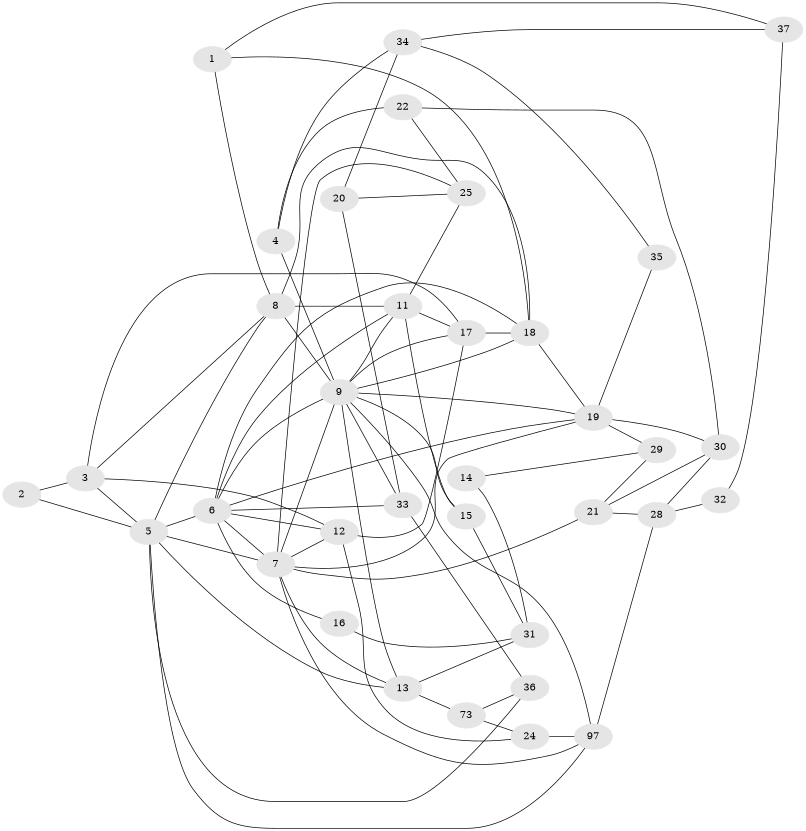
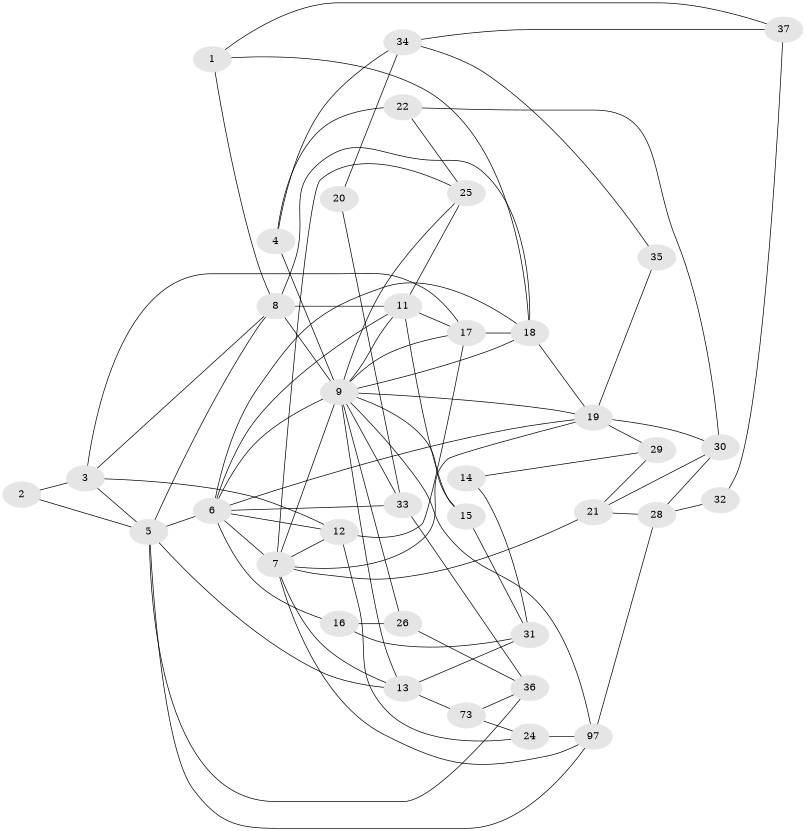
edge "25" -- "20": now "25" -- "9"
edge "5" -- "7": removed
node "26": added
